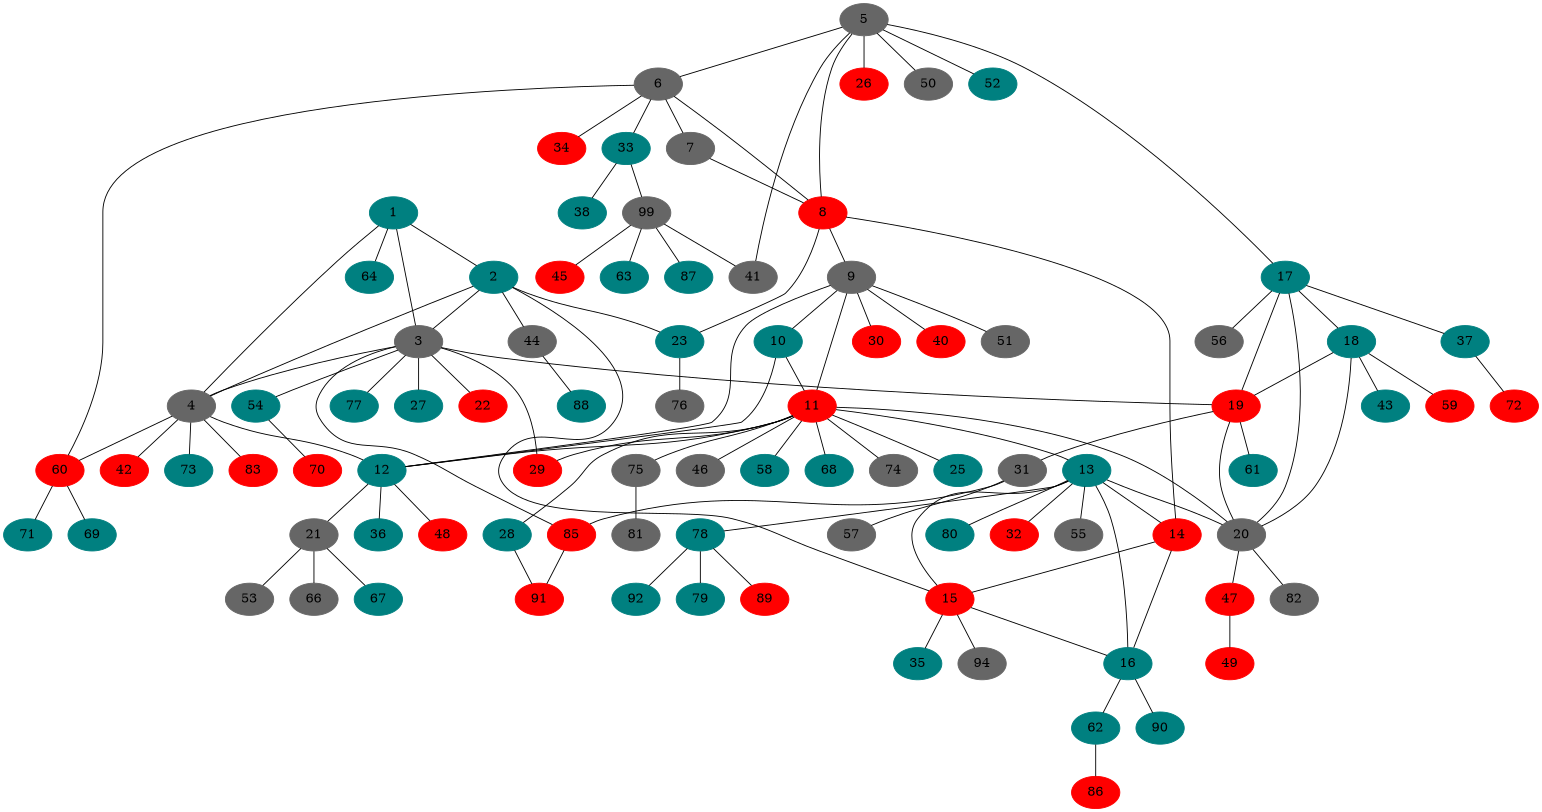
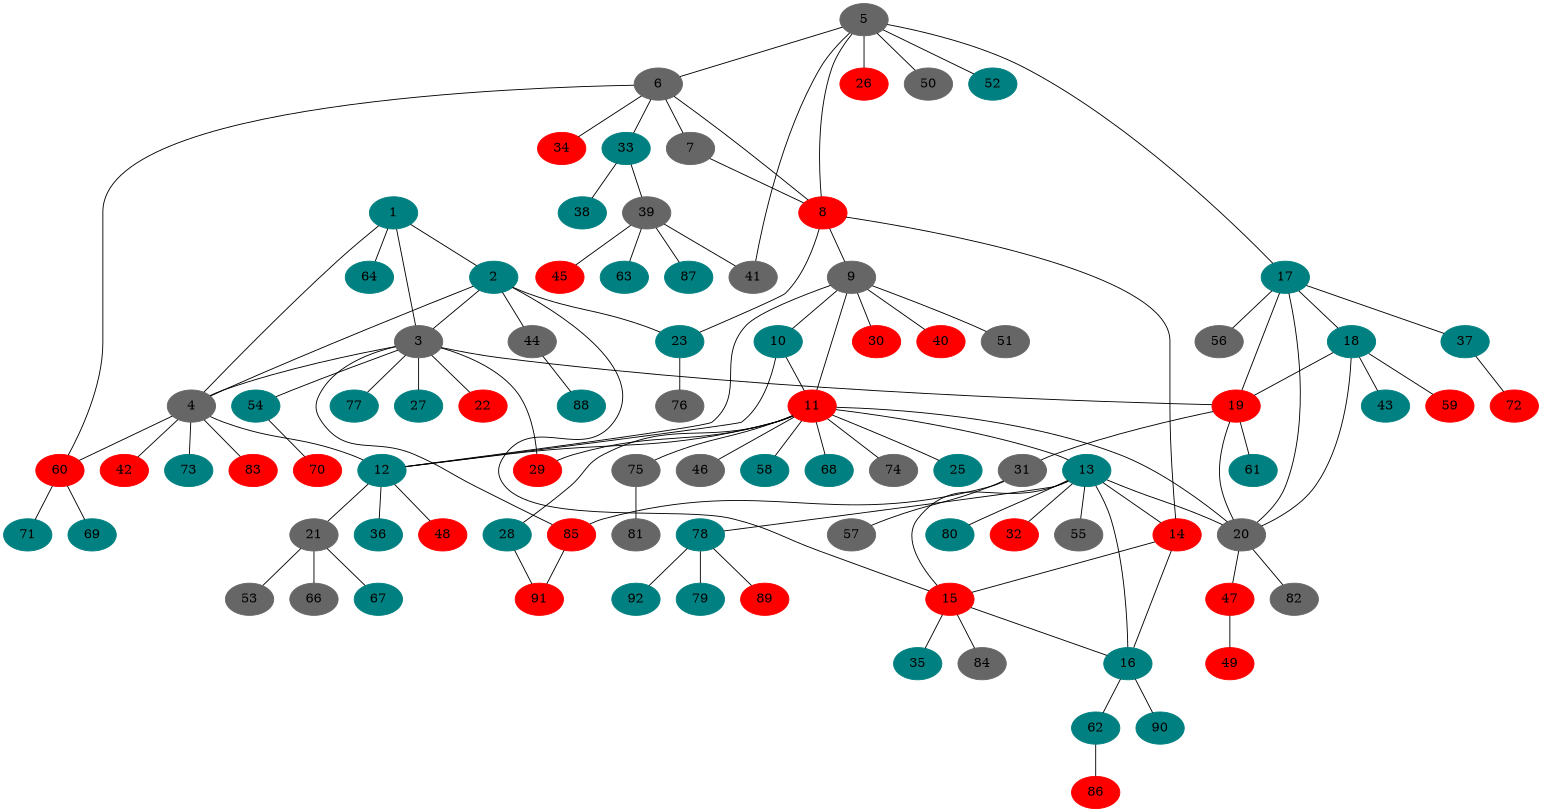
node "99": label "99" -> "39"
node "94": label "94" -> "84"
